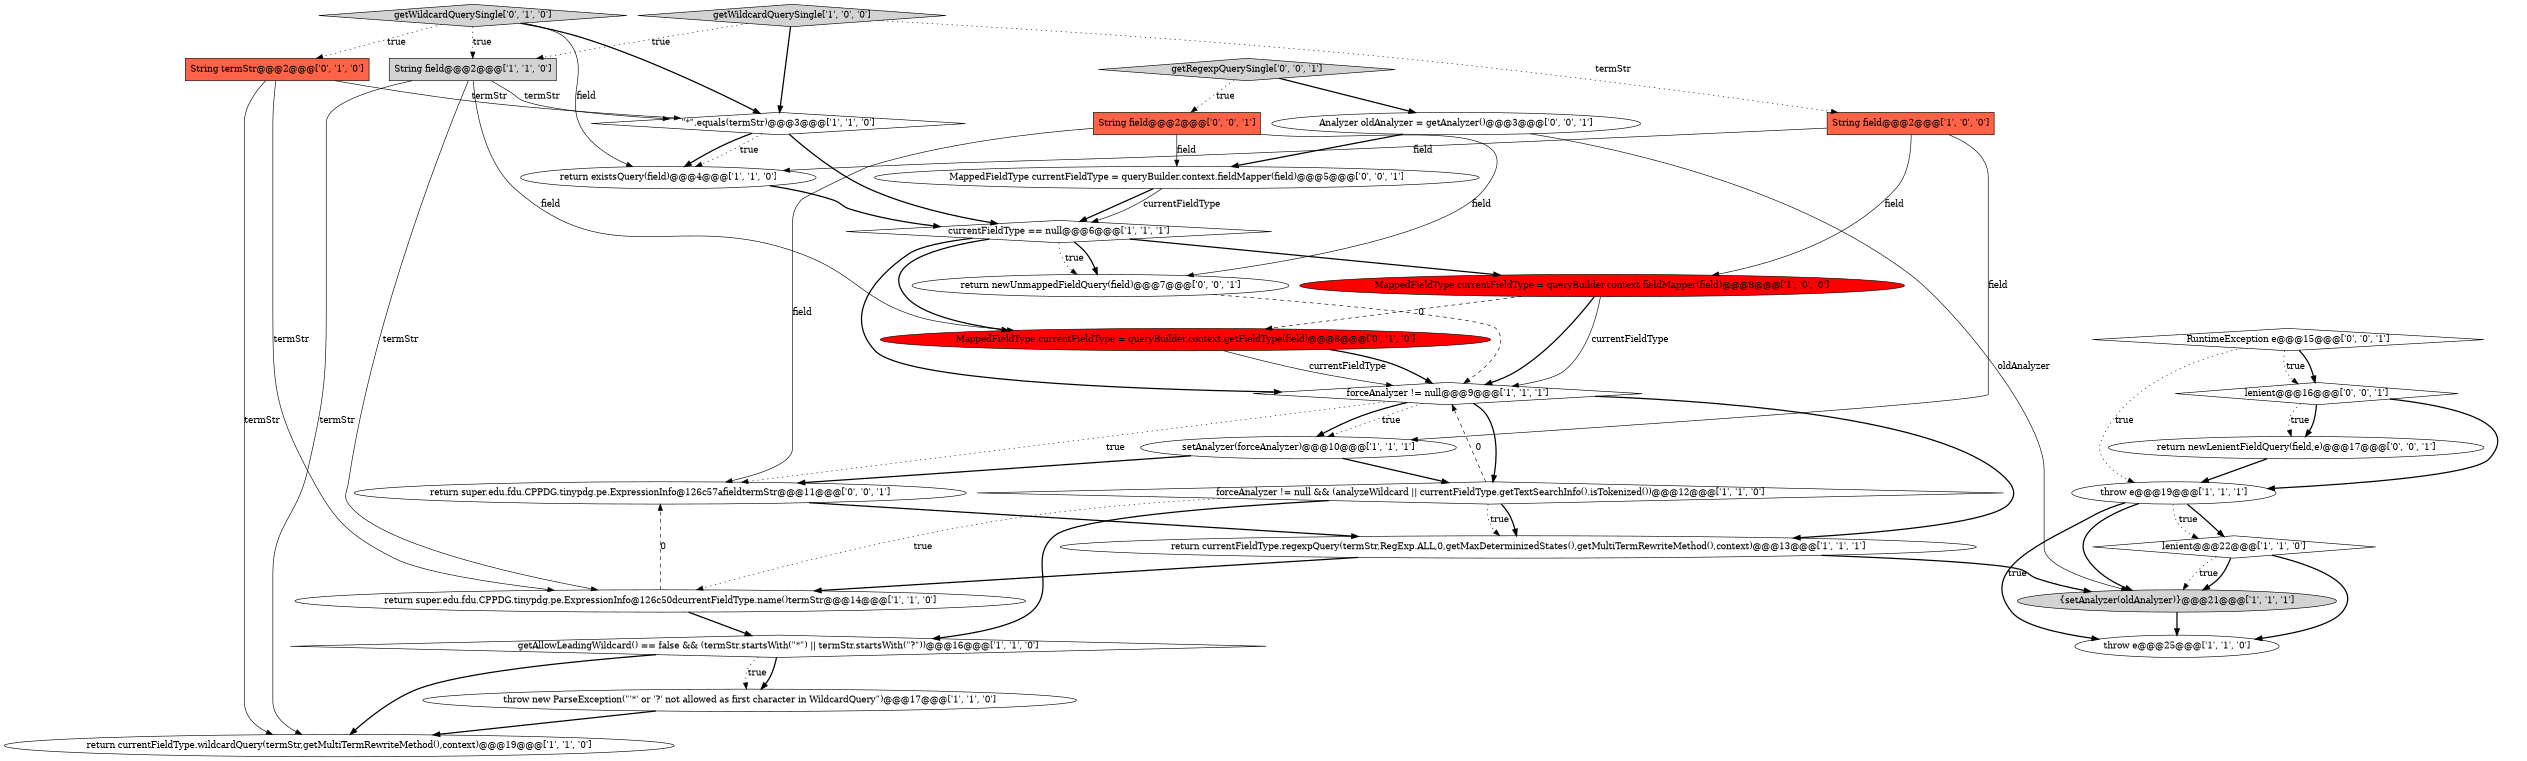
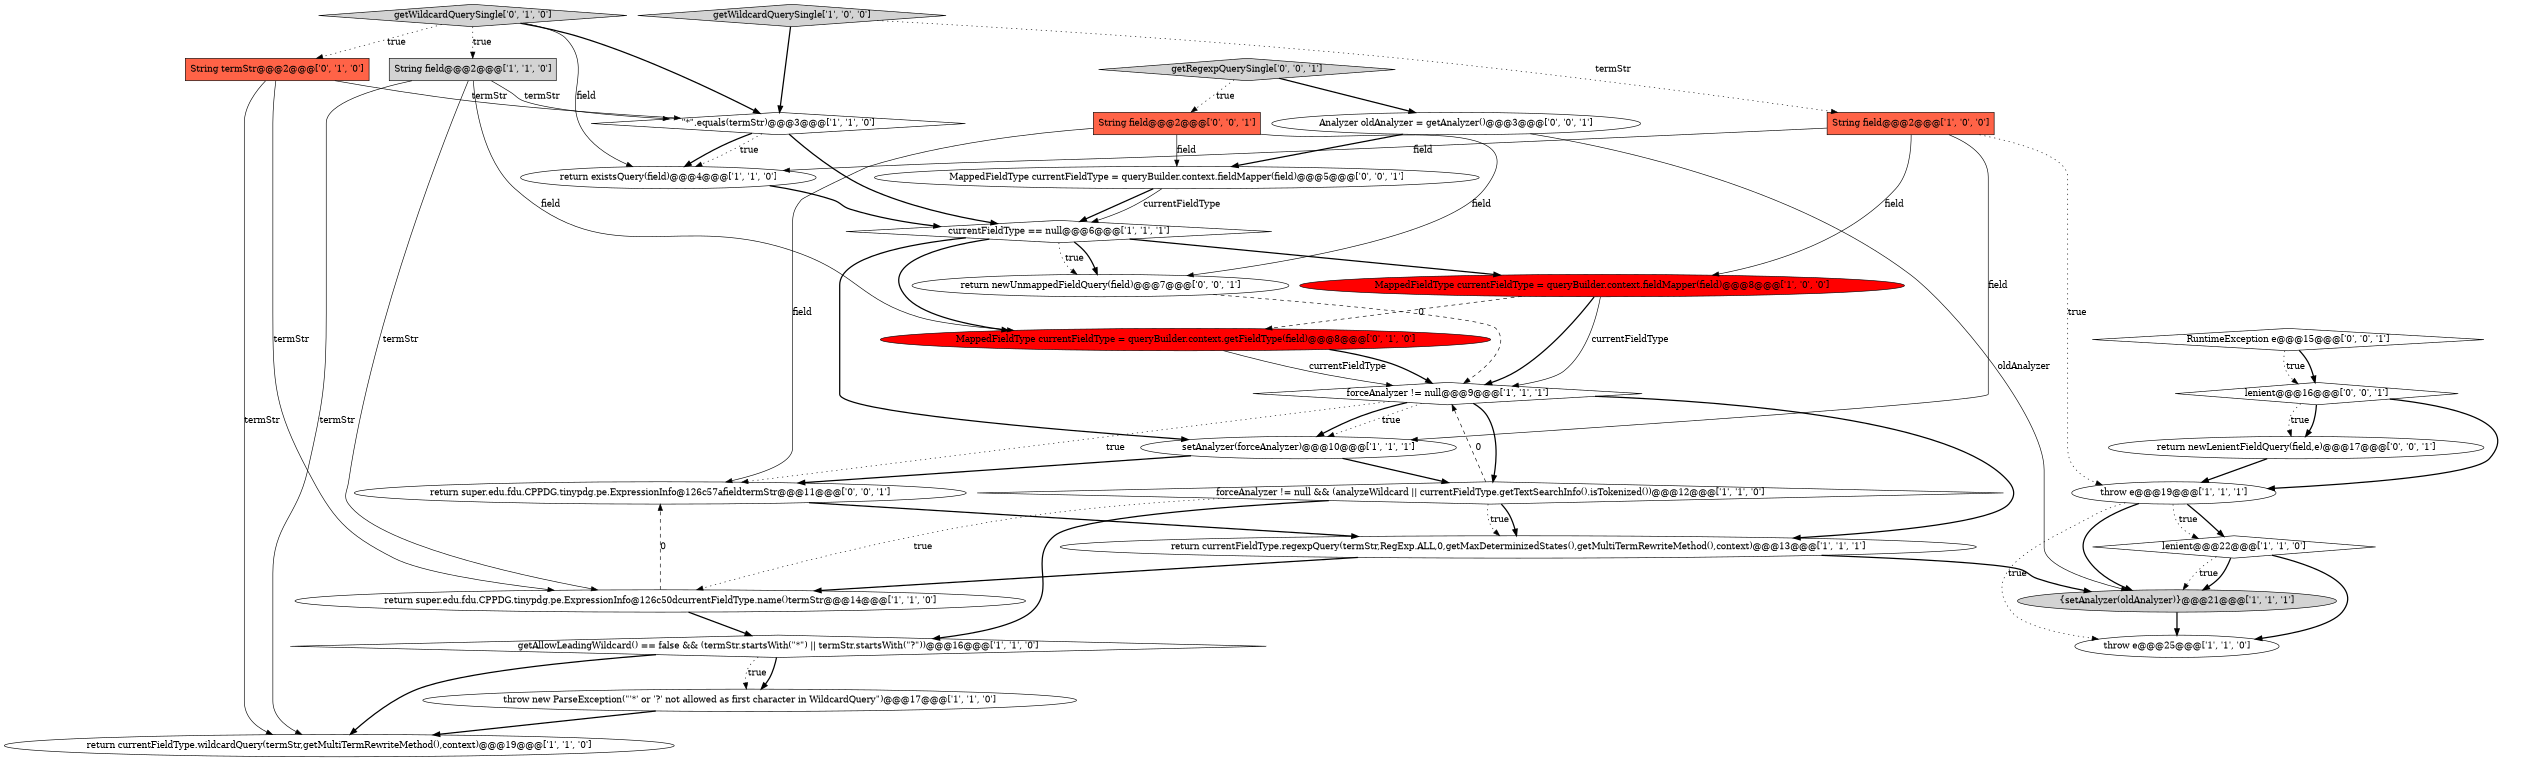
edge "getWildcardQuerySingle['1', '0', '0']" -> "String field@@@2@@@['1', '1', '0']": removed, label "true"
edge "currentFieldType == null@@@6@@@['1', '1', '1']" -> "forceAnalyzer != null@@@9@@@['1', '1', '1']": now "currentFieldType == null@@@6@@@['1', '1', '1']" -> "setAnalyzer(forceAnalyzer)@@@10@@@['1', '1', '1']"
edge "RuntimeException e@@@15@@@['0', '0', '1']" -> "throw e@@@19@@@['1', '1', '1']": now "String field@@@2@@@['1', '0', '0']" -> "throw e@@@19@@@['1', '1', '1']"
edge "throw e@@@19@@@['1', '1', '1']" -> "throw e@@@25@@@['1', '1', '0']": style bold -> dotted
